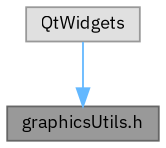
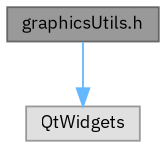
edge "QtWidgets" -> "graphicsUtils.h": reversed
